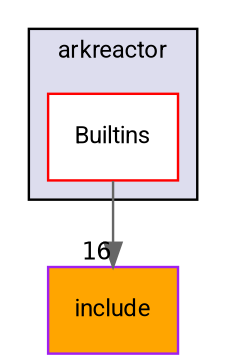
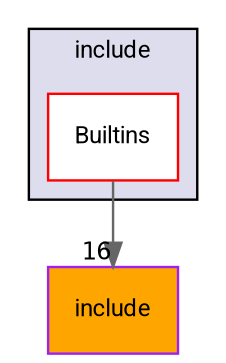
cluster "arkreactor": label "arkreactor" -> "include"
